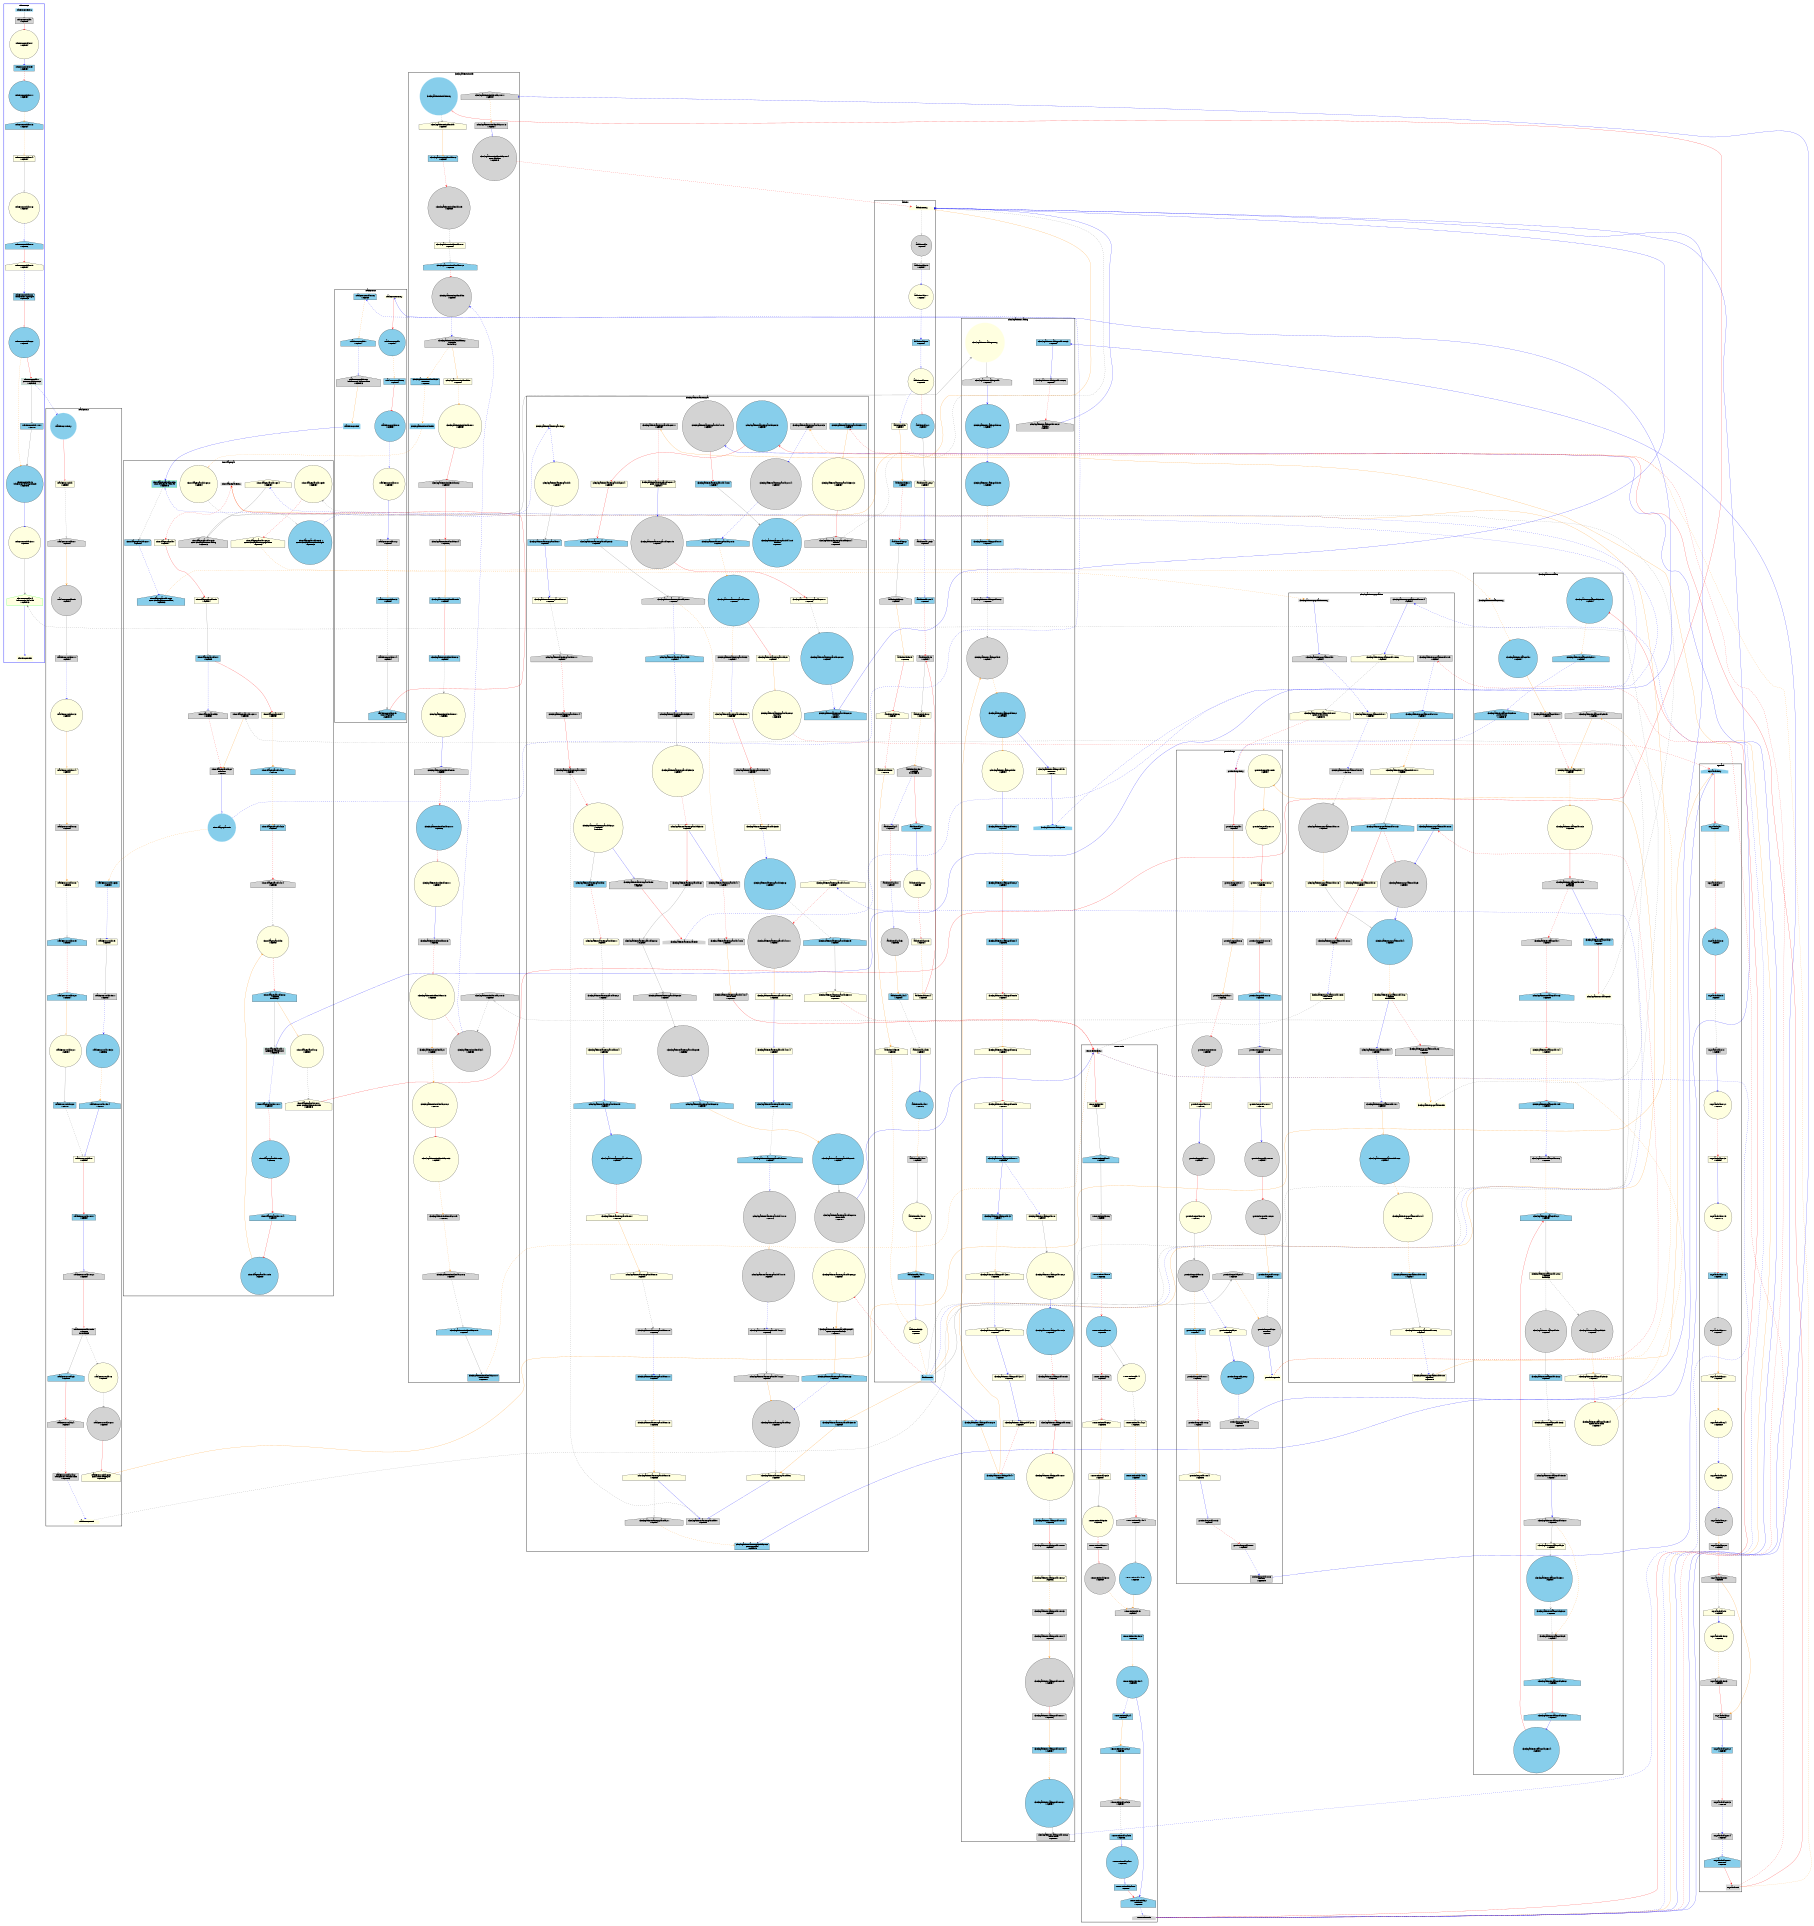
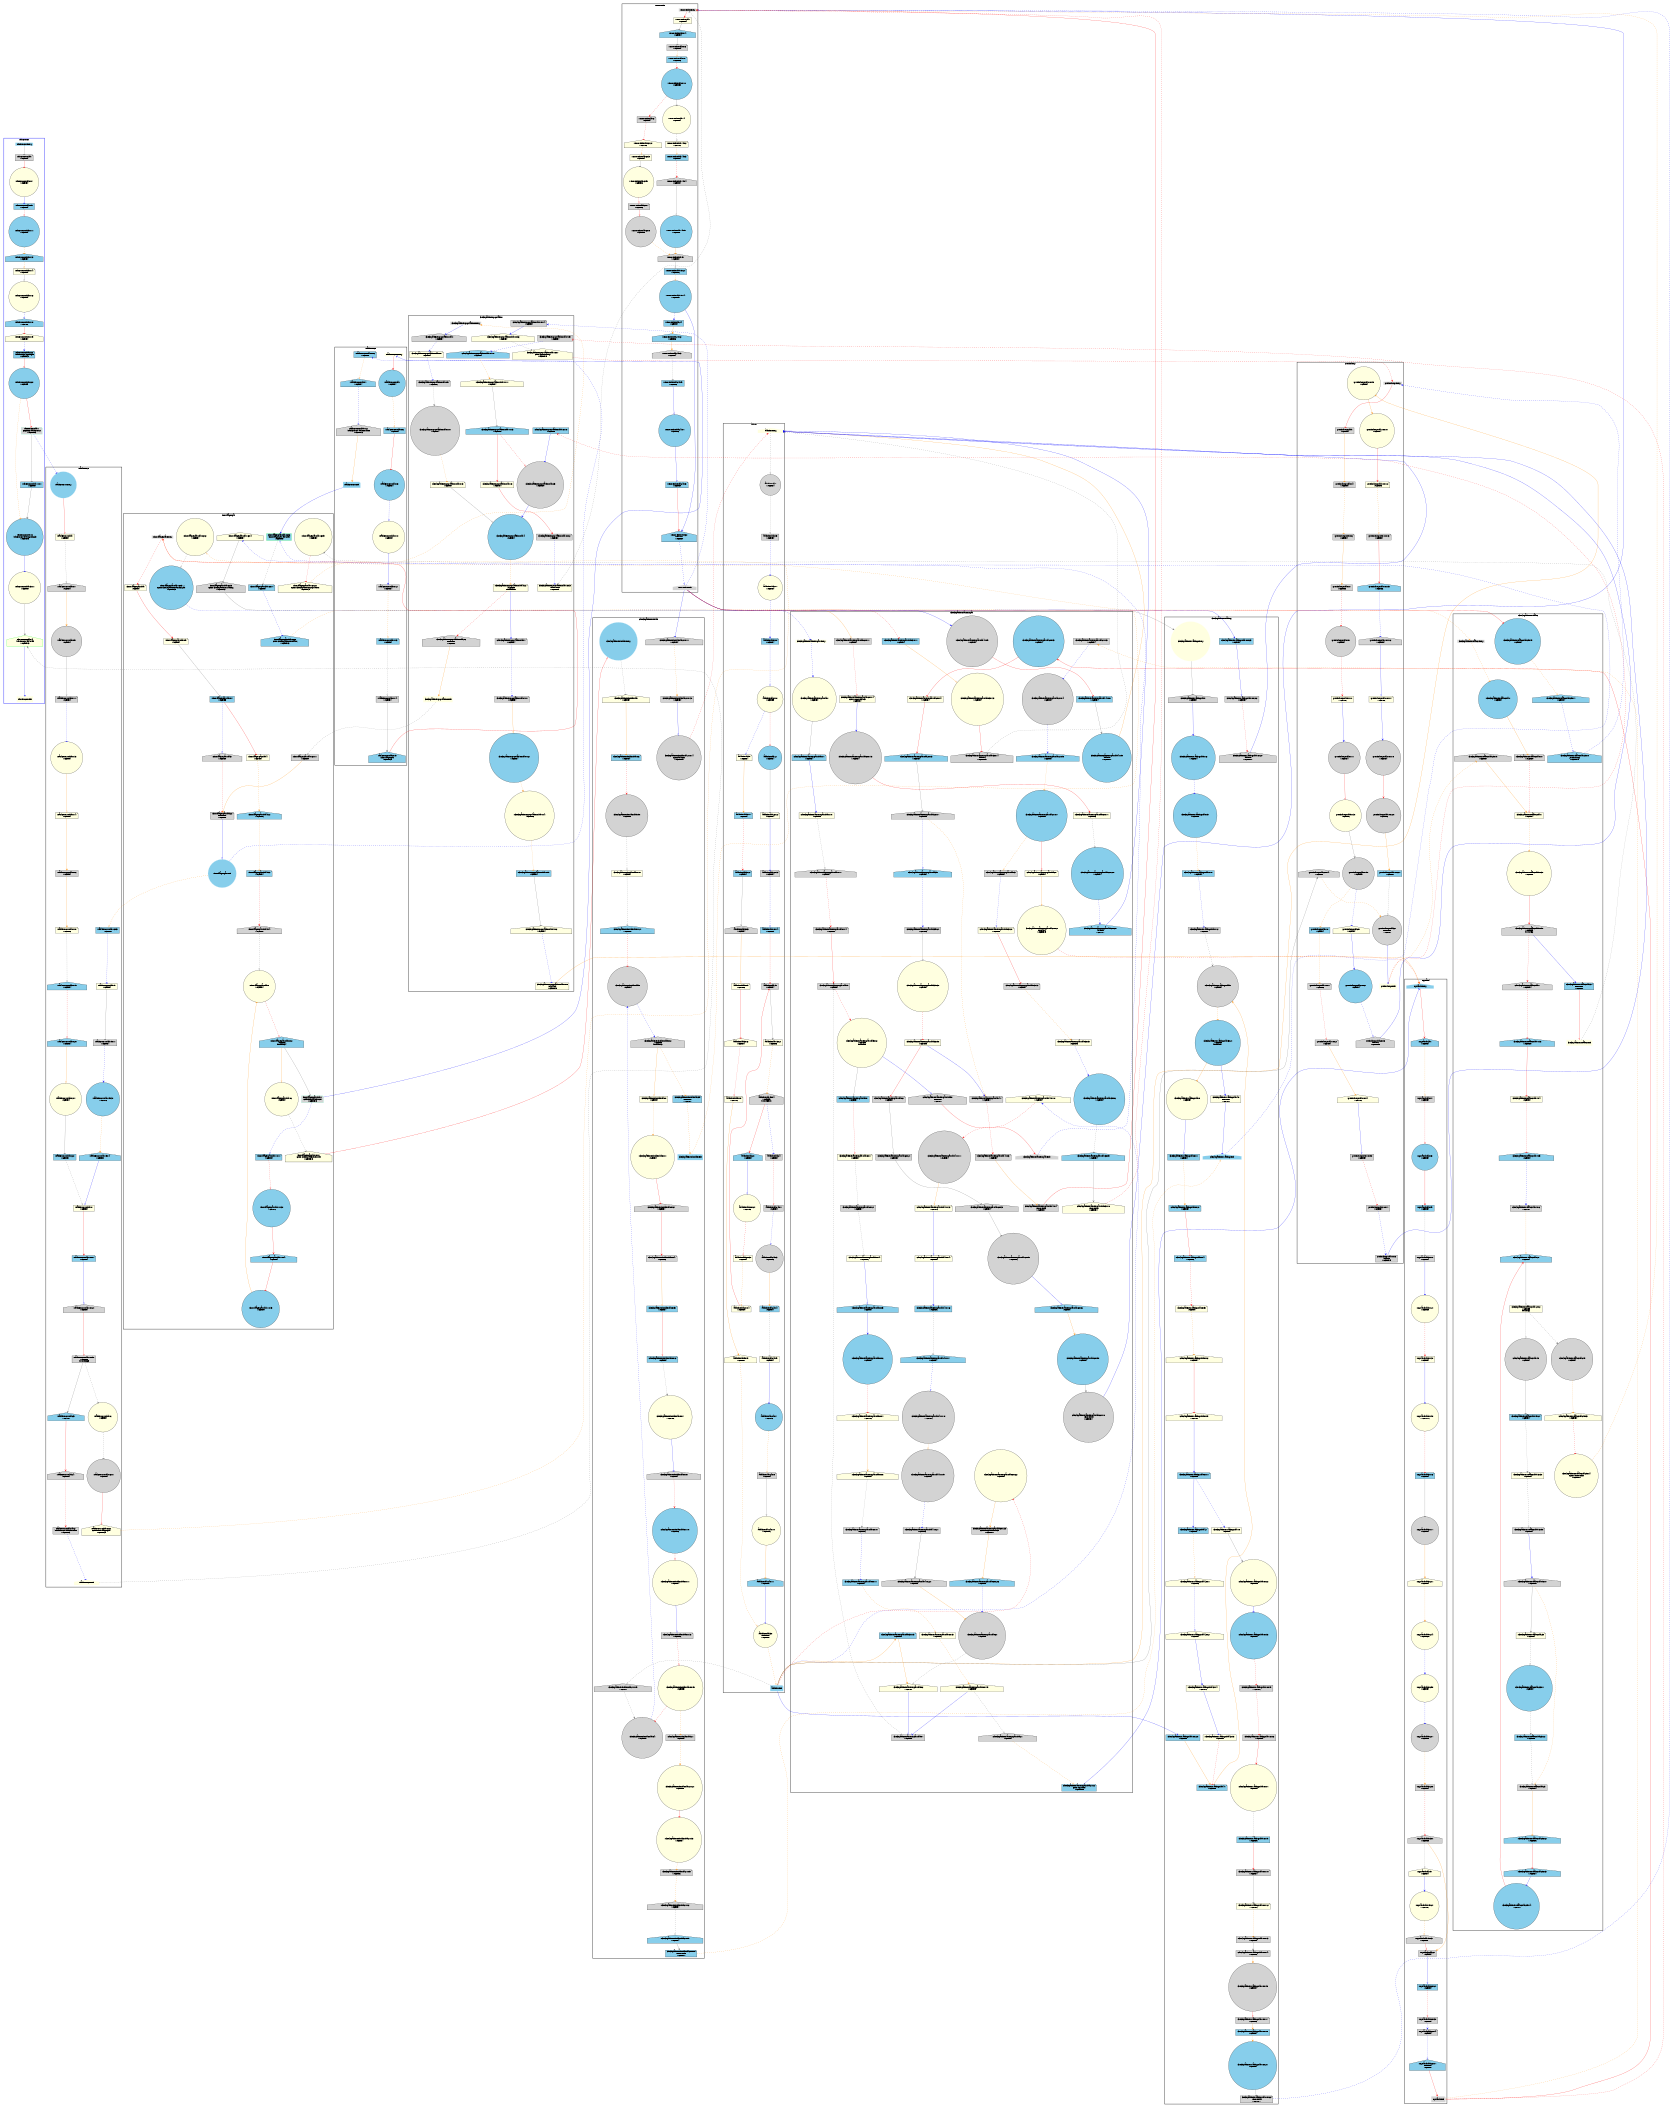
edge "_taskFunc1___bb16__2 CALL sim_village_par WCET=13" -> "sim_village_par_entry": style solid -> dashed
edge "check_patients_inside__bb21__10 removeList WCET=17" -> "removeList_entry": now "check_patients_inside__bb21__10 removeList WCET=17" -> "check_patients_waiting_exit"
